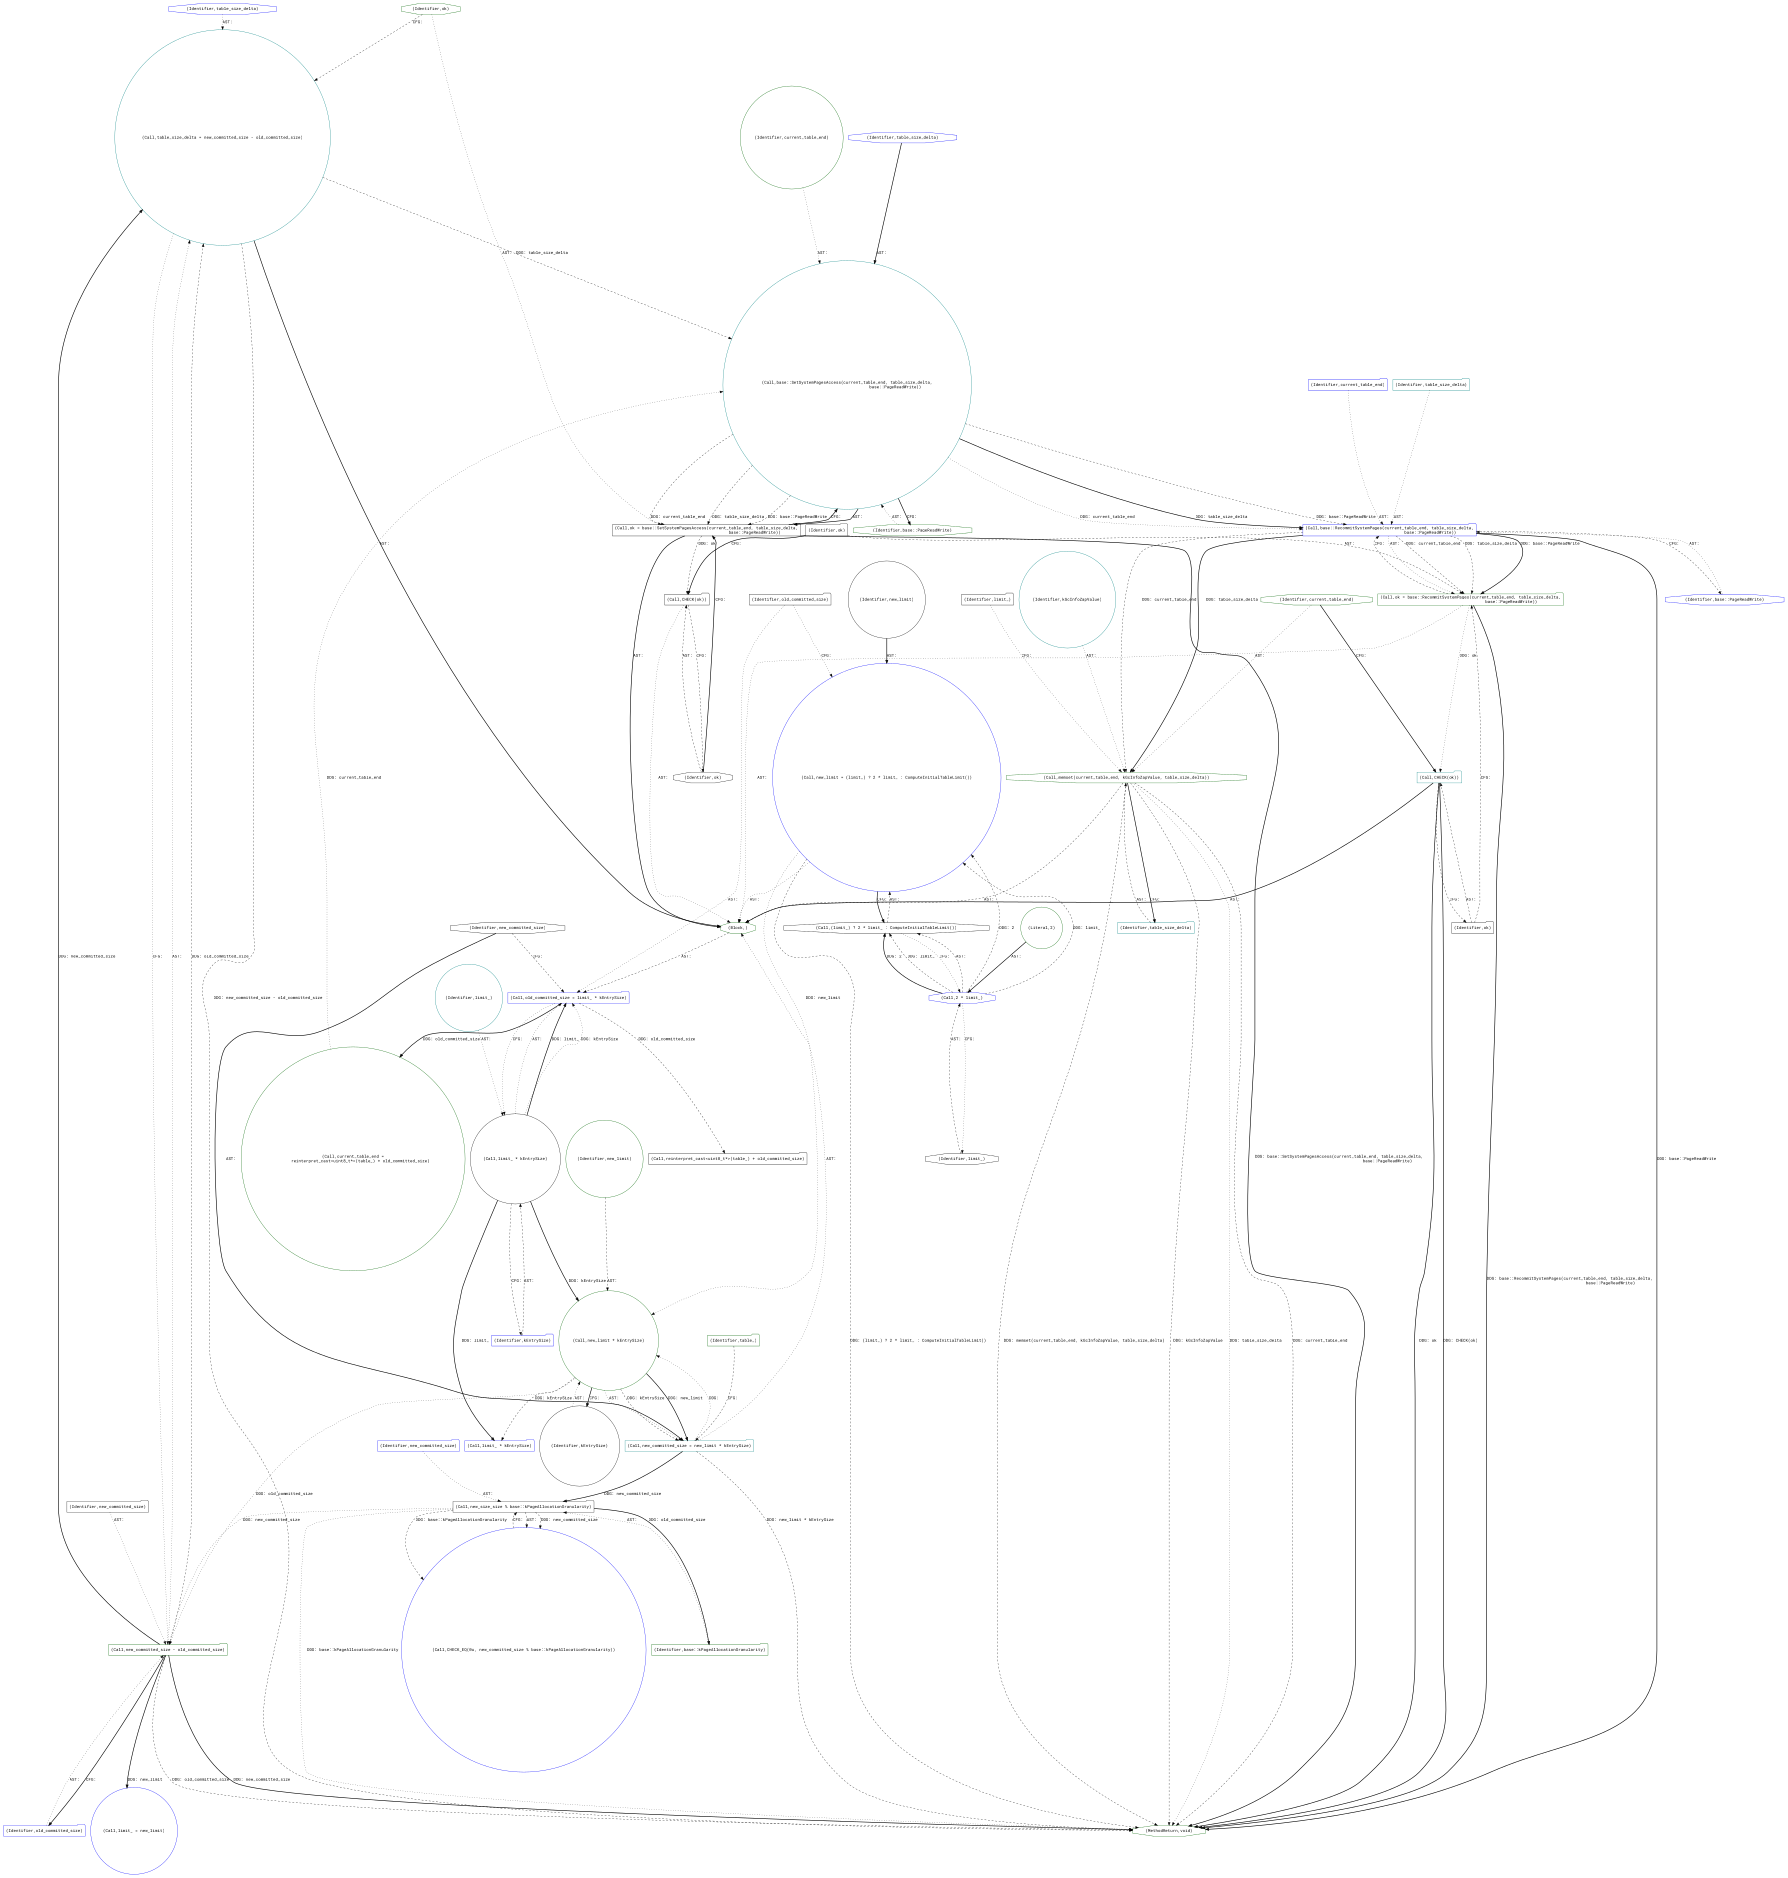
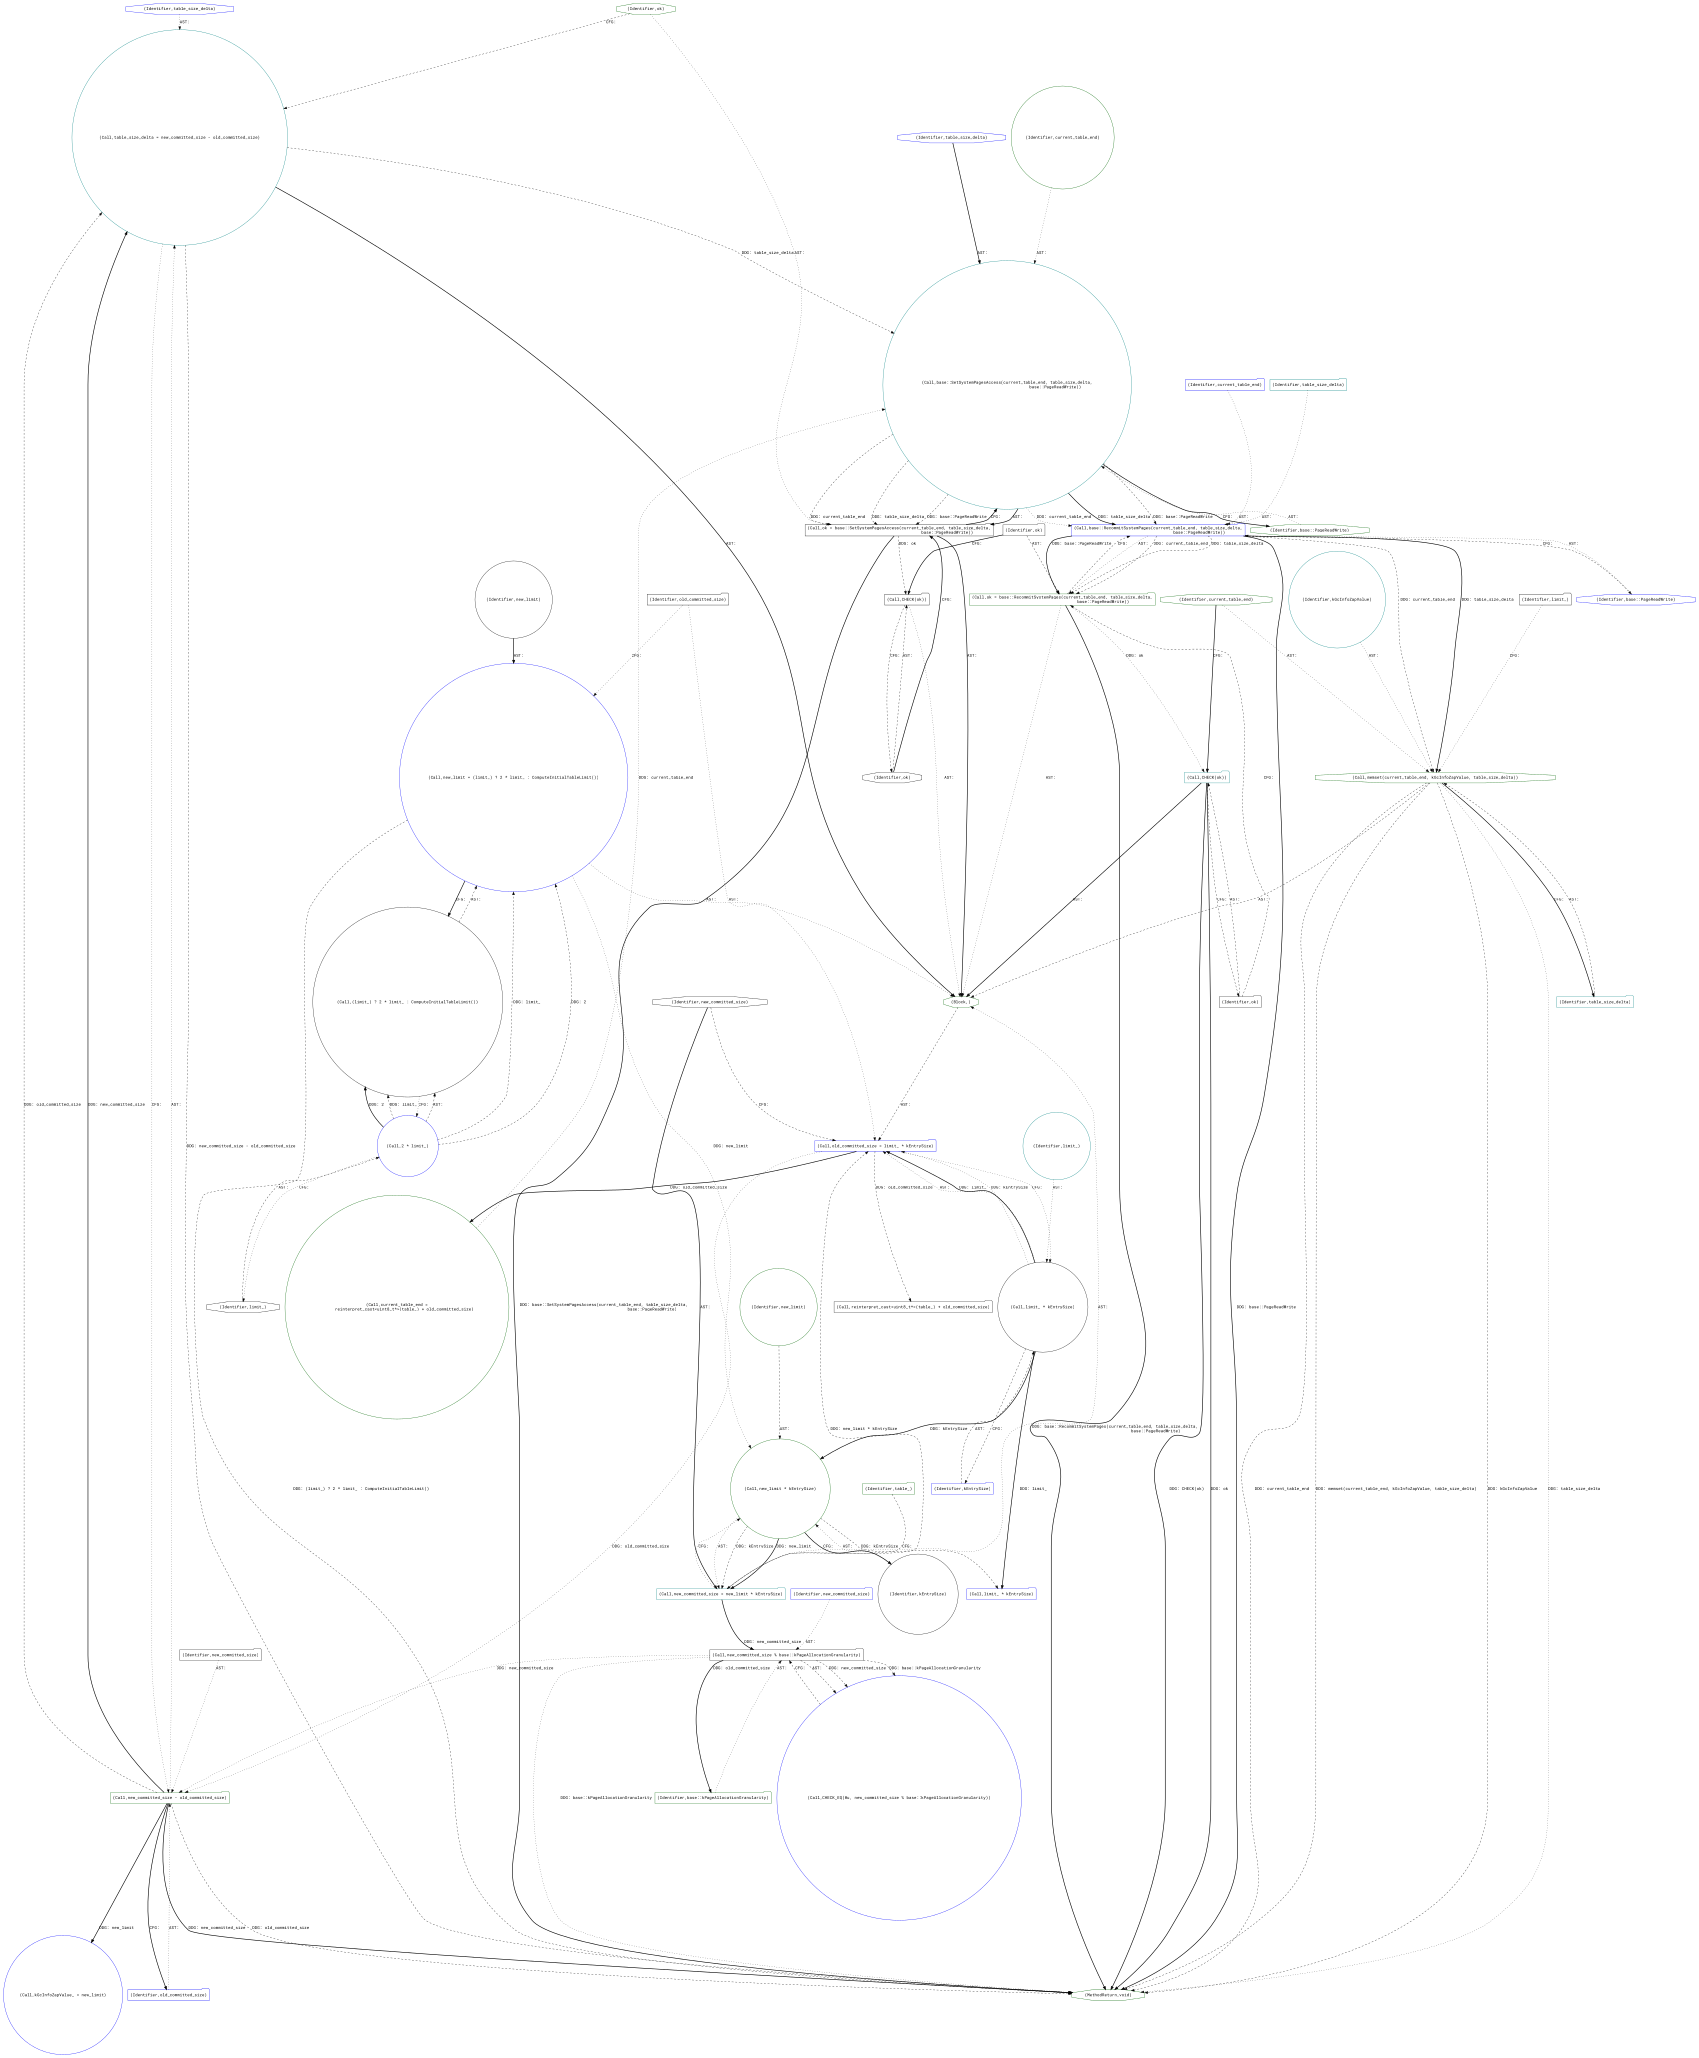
node "(Call,(limit_) ? 2 * limit_ : ComputeInitialTableLimit())": shape octagon -> circle
node "(Literal,2)": removed
node "(Call,2 * limit_)": shape octagon -> circle
edge "(Call,new_committed_size = new_limit * kEntrySize)" -> "(Call,new_limit * kEntrySize)": label "DDG: " -> "CFG: "
edge "(Call,new_limit * kEntrySize)" -> "(Call,new_committed_size - old_committed_size)": now "(Call,old_committed_size = limit_ * kEntrySize)" -> "(Call,new_committed_size - old_committed_size)"
node "(Call,new_size_size % base::kPageAllocationGranularity)": label "(Call,new_size_size % base::kPageAllocationGranularity)" -> "(Call,new_committed_size % base::kPageAllocationGranularity)"
edge "(Call,new_committed_size = new_limit * kEntrySize)" -> "(MethodReturn,void)": now "(Call,new_committed_size = new_limit * kEntrySize)" -> "(Call,old_committed_size = limit_ * kEntrySize)"
node "(Call,limit_ = new_limit)": label "(Call,limit_ = new_limit)" -> "(Call,kGcInfoZapValue_ = new_limit)"
